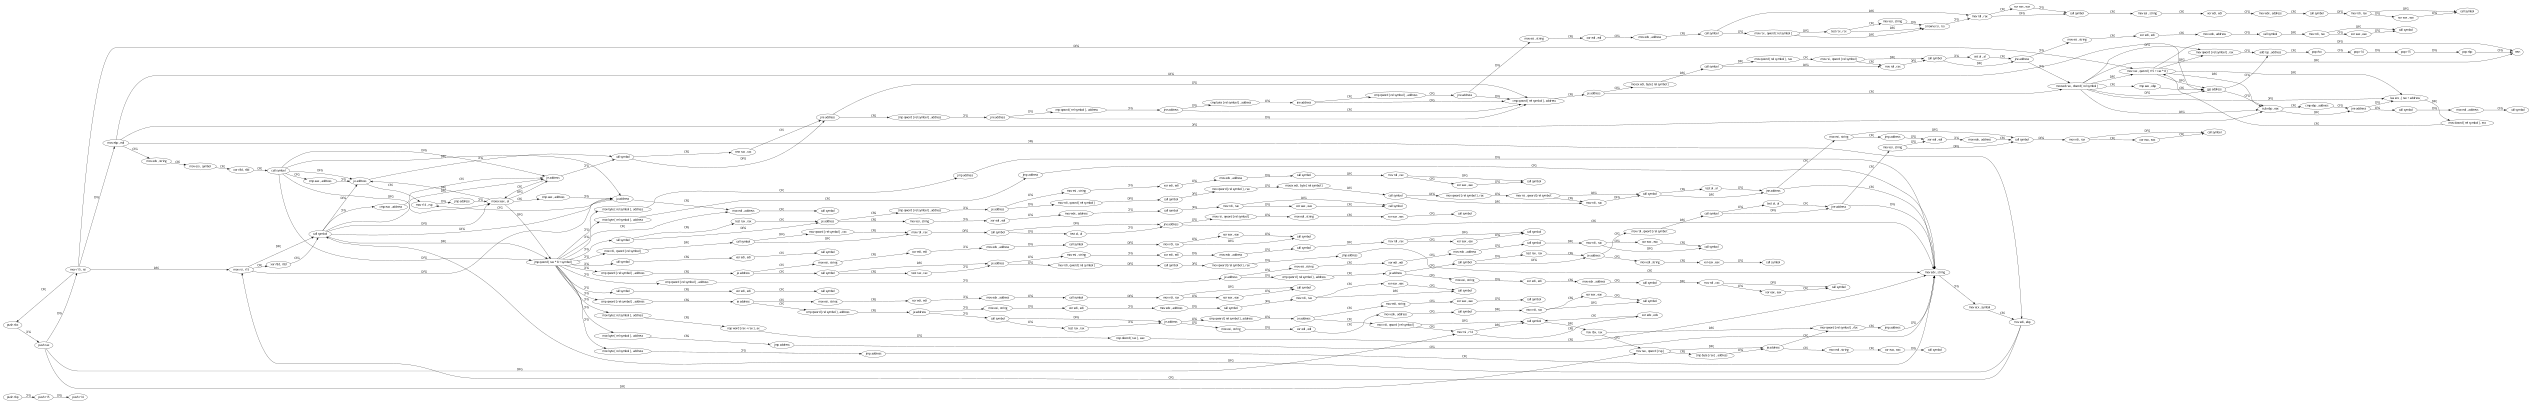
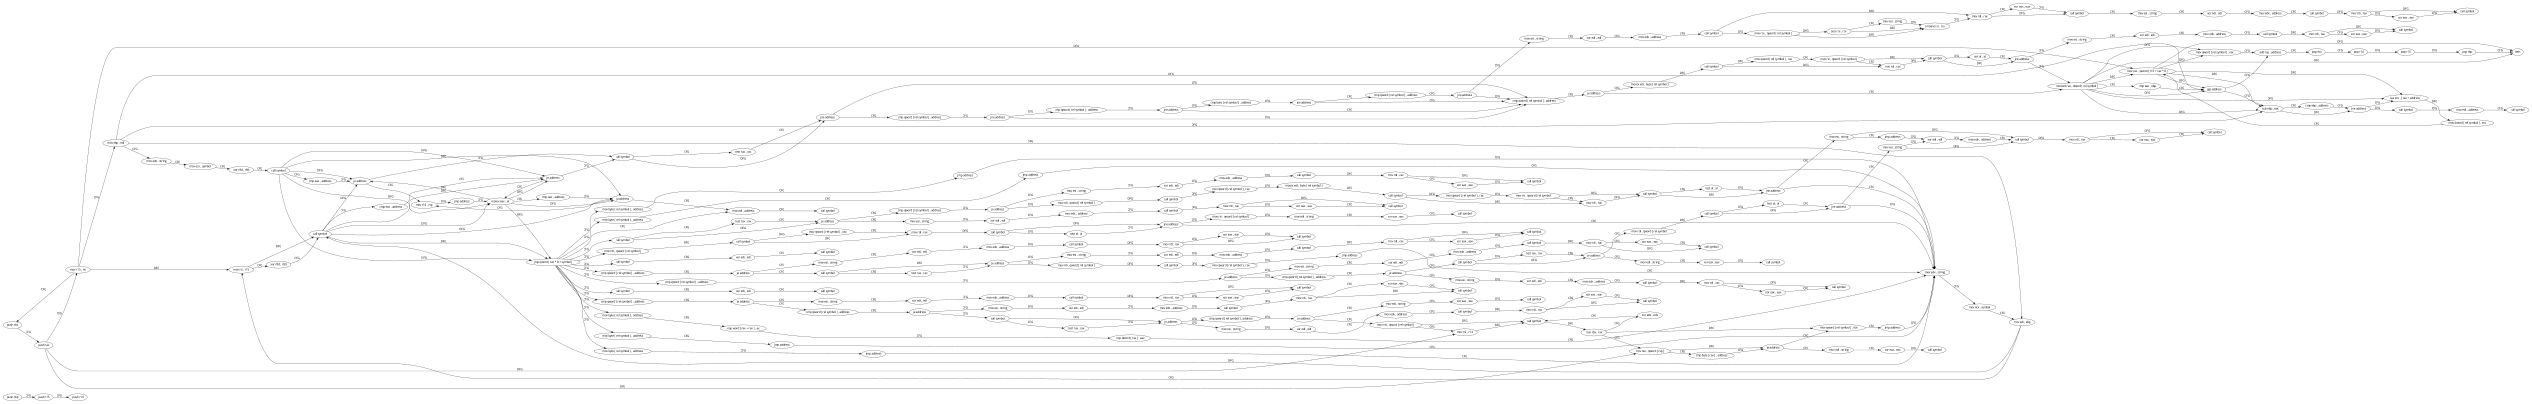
edge "mov rsi , r15" -> "ja address": now "movsx eax , al" -> "ja address"
edge "mov rsi , r14" -> "xor edx , edx": now "mov rbx , rax" -> "xor edx , edx"
